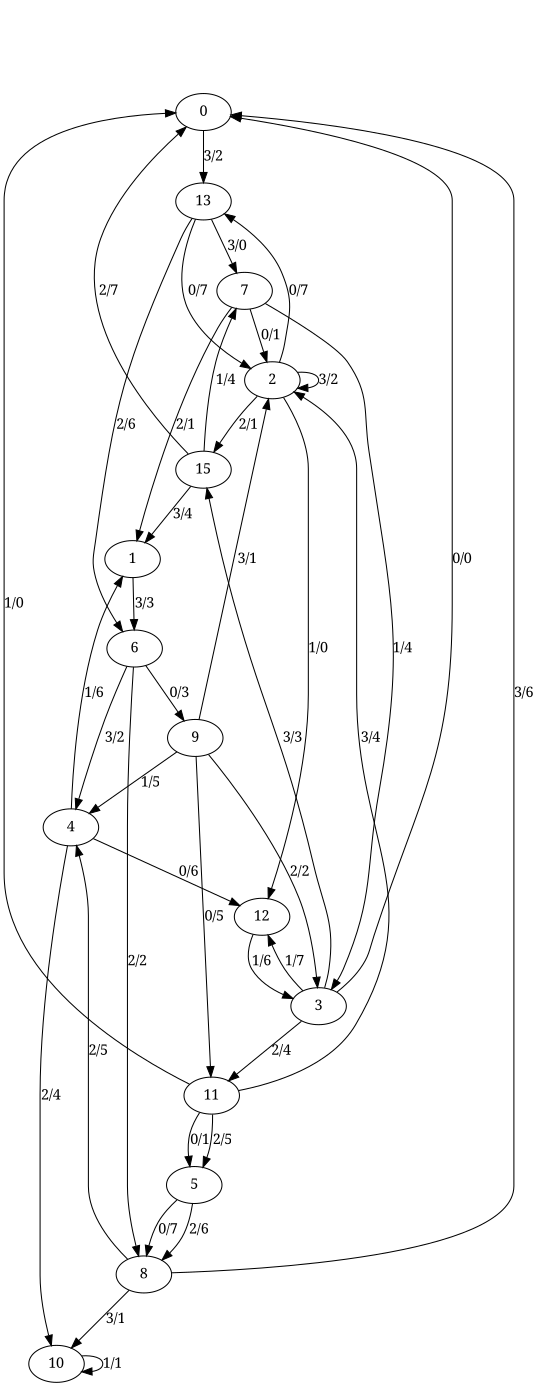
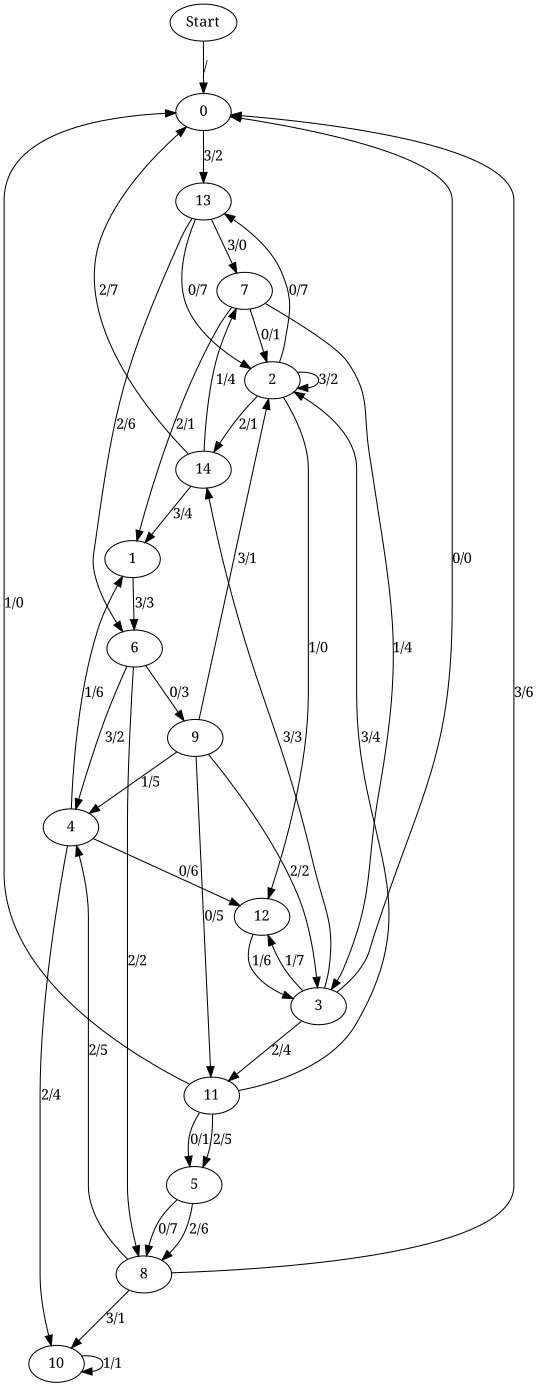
node "Start": added
node "15": label "15" -> "14"
